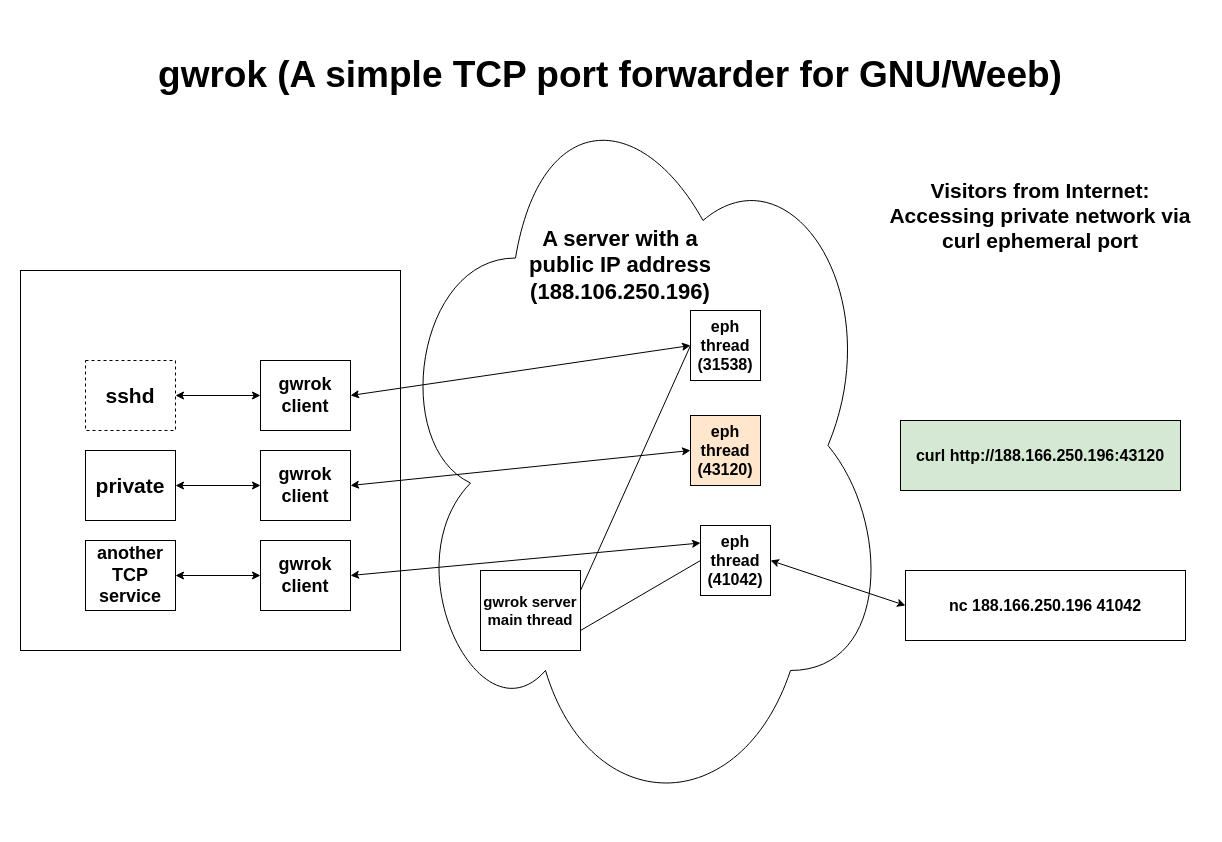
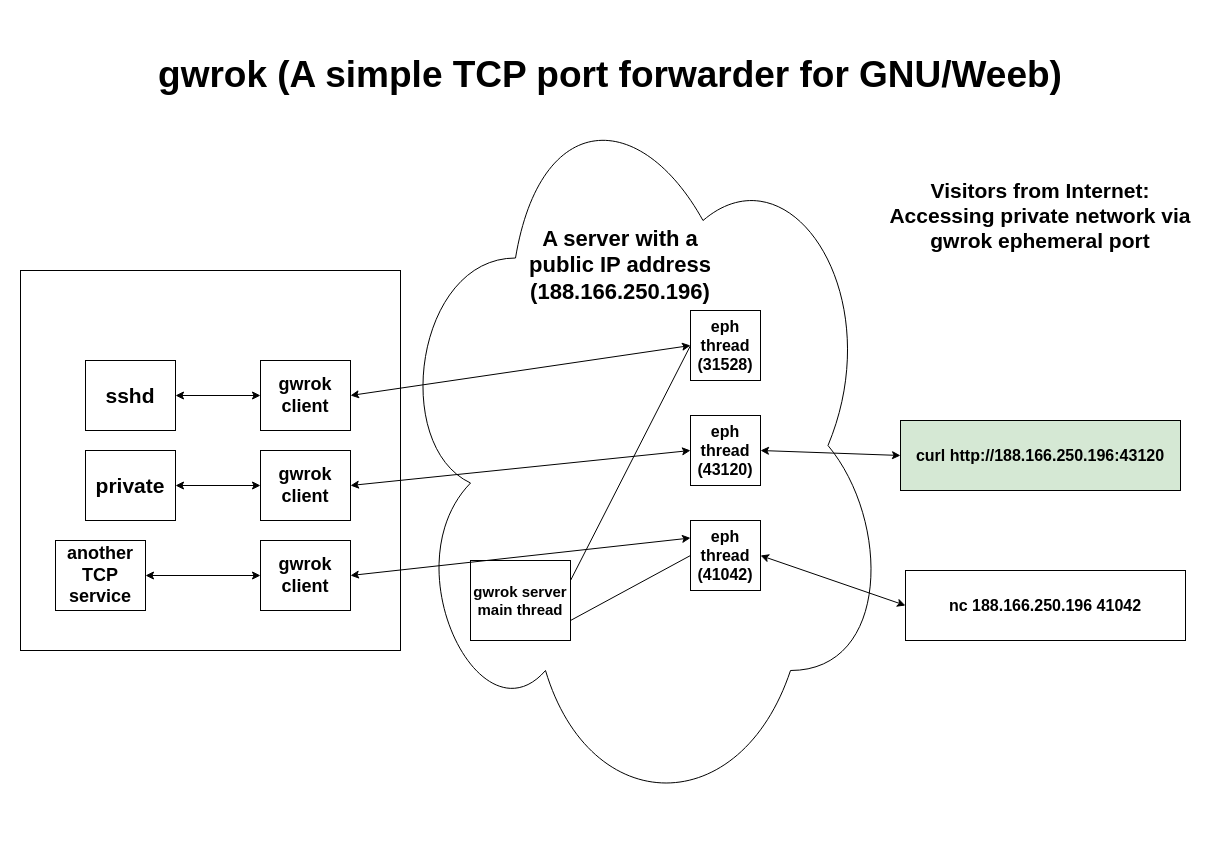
node "Visitors from Internet: Accessing private network via curl ephemeral port": label "Visitors from Internet: Accessing private network via curl ephemeral port" -> "Visitors from Internet: Accessing private network via gwrok ephemeral port"
node "A server with a public IP address (188.106.250.196)": label "A server with a public IP address (188.106.250.196)" -> "A server with a public IP address (188.166.250.196)"
node "ephthread (31538)": label "ephthread (31538)" -> "ephthread (31528)"
node "sshd": style dashed -> solid
node "ephthread (43120)": fillcolor #ffe6cc -> #ffffff
edge "ephthread (43120)" -- "curl http://188.166.250.196:43120": added
node "ephthread (41042)": moved (736, 561) -> (726, 556)
node "another TCP service": moved (131, 576) -> (101, 576)
node "gwrok servermain thread": moved (531, 611) -> (521, 601)
